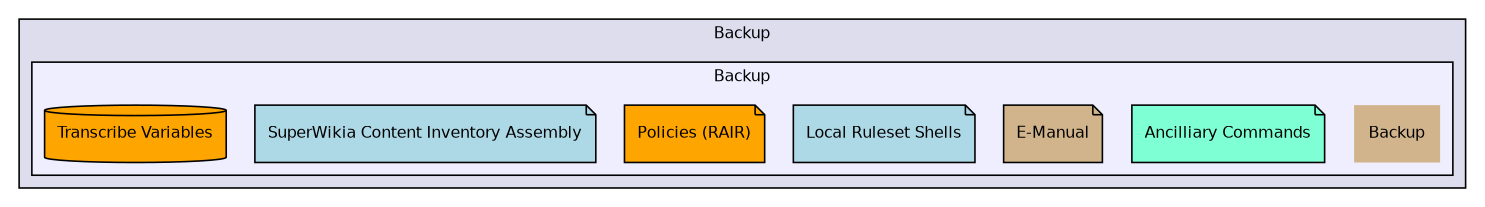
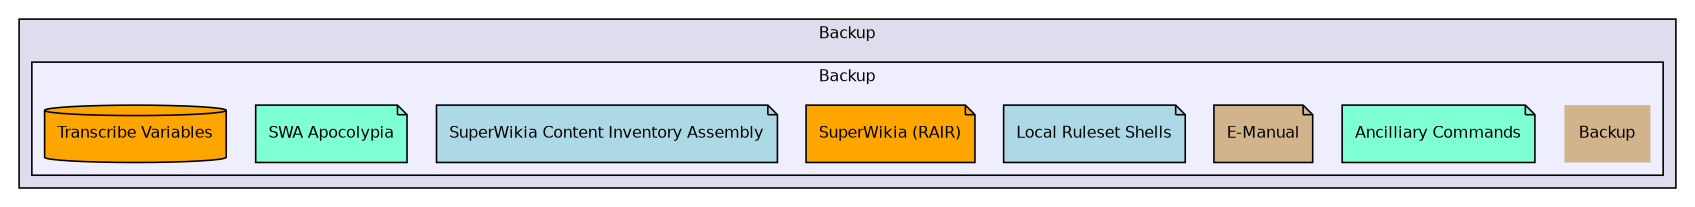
node "SWA Apocolypia": added
node "Policies (RAIR)": label "Policies (RAIR)" -> "SuperWikia (RAIR)"
